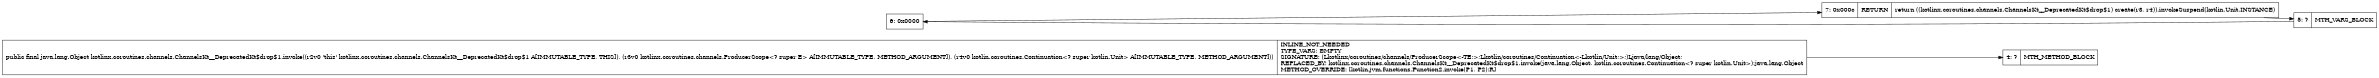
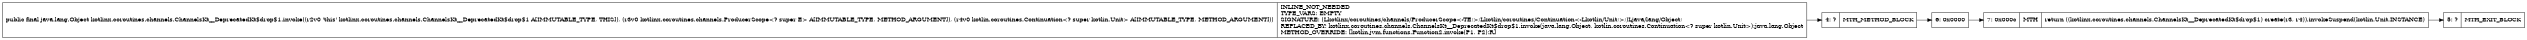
node "7: 0x000c": text "RETURN" -> "MTH"
node "5: ?": text "MTH_VARS_BLOCK" -> "MTH_EXIT_BLOCK"
edge "5: ?" -> "6: 0x0000": now "4: ?" -> "6: 0x0000"
